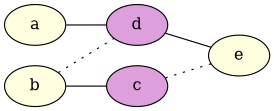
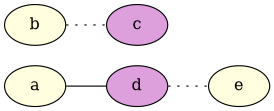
edge "d" -- "e": style solid -> dotted
edge "d" -- "b": removed
edge "e" -- "c": removed
edge "b" -- "c": style solid -> dotted
